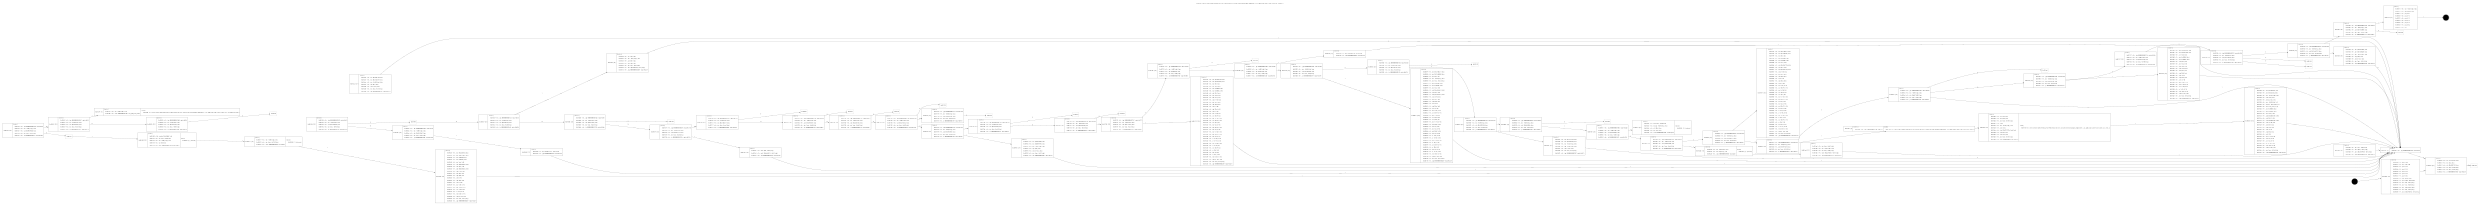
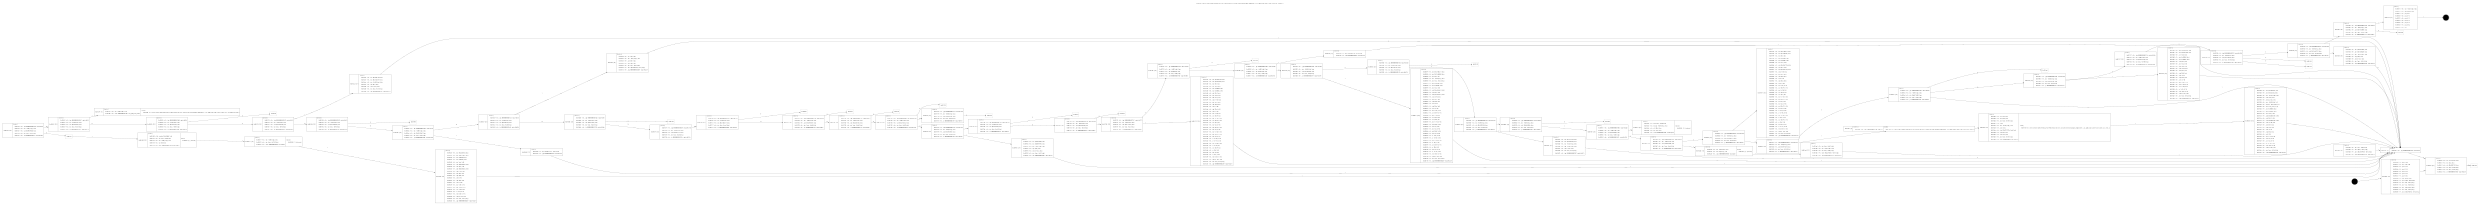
edge "0x401f08" -> "0x4016bf [25]": now "0x4016a6 [25]" -> "0x4016bf [25]"
node "0x401674 [25]": added
node "0x401fdc [19]": removed
